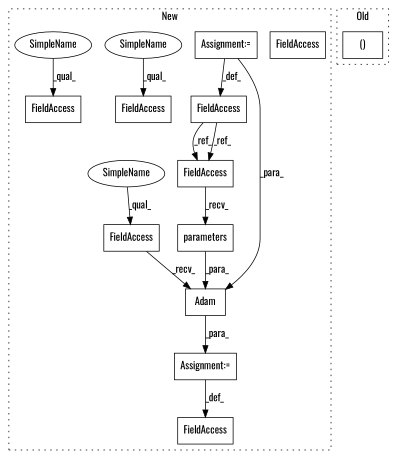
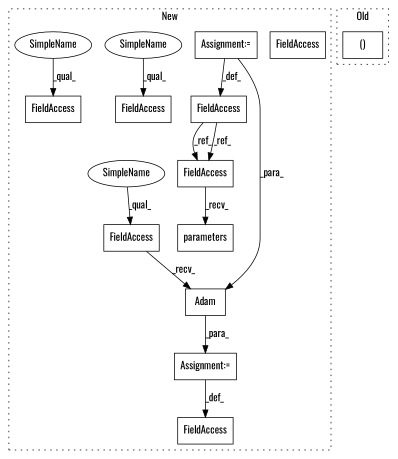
edge "parameters" -> "Adam": removed, label "_para_"
